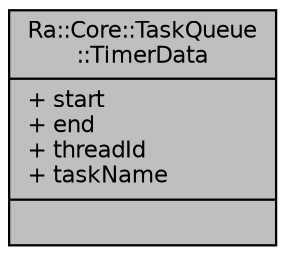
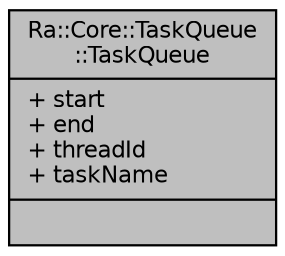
node "Ra::Core::TaskQueue": text "::TimerData" -> "::TaskQueue"
